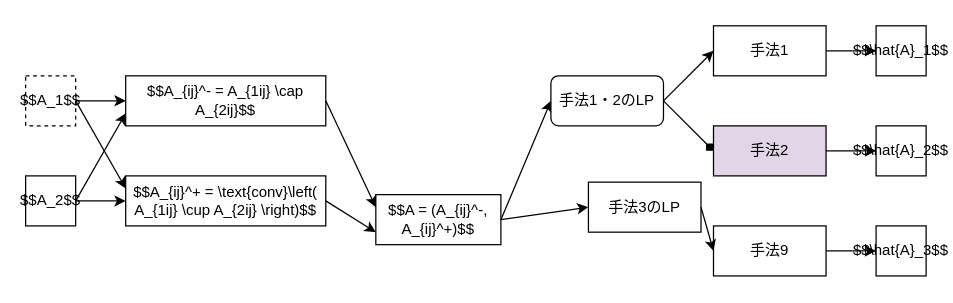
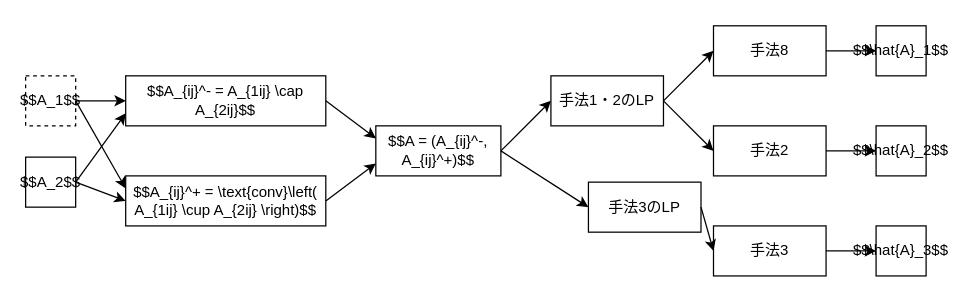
node "手法1": label "手法1" -> "手法8"
node "手法1・2のLP": shape rounded rectangle -> rectangle
edge "手法1・2のLP" -> "手法2": arrowhead diamond -> classic
node "手法2": fillcolor #e1d5e7 -> #ffffff
node "$$A_2$$": moved (51, 201) -> (51, 182)
node "$$A = (A_{ij}^-, A_{ij}^+)$$": moved (438, 219) -> (438, 151)
node "手法9": label "手法9" -> "手法3"
